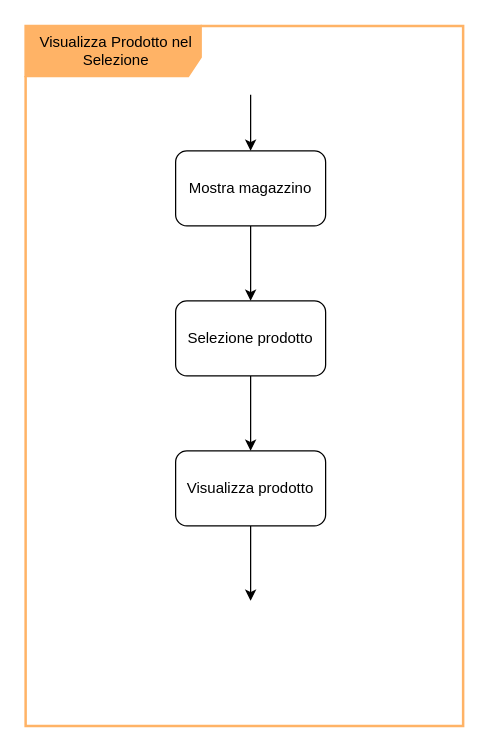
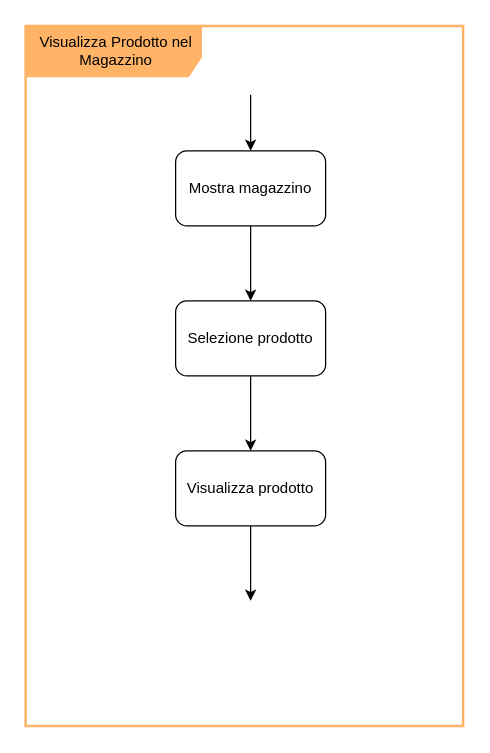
node "Visualizza Prodotto nel Selezione": label "Visualizza Prodotto nel Selezione" -> "Visualizza Prodotto nel Magazzino"
